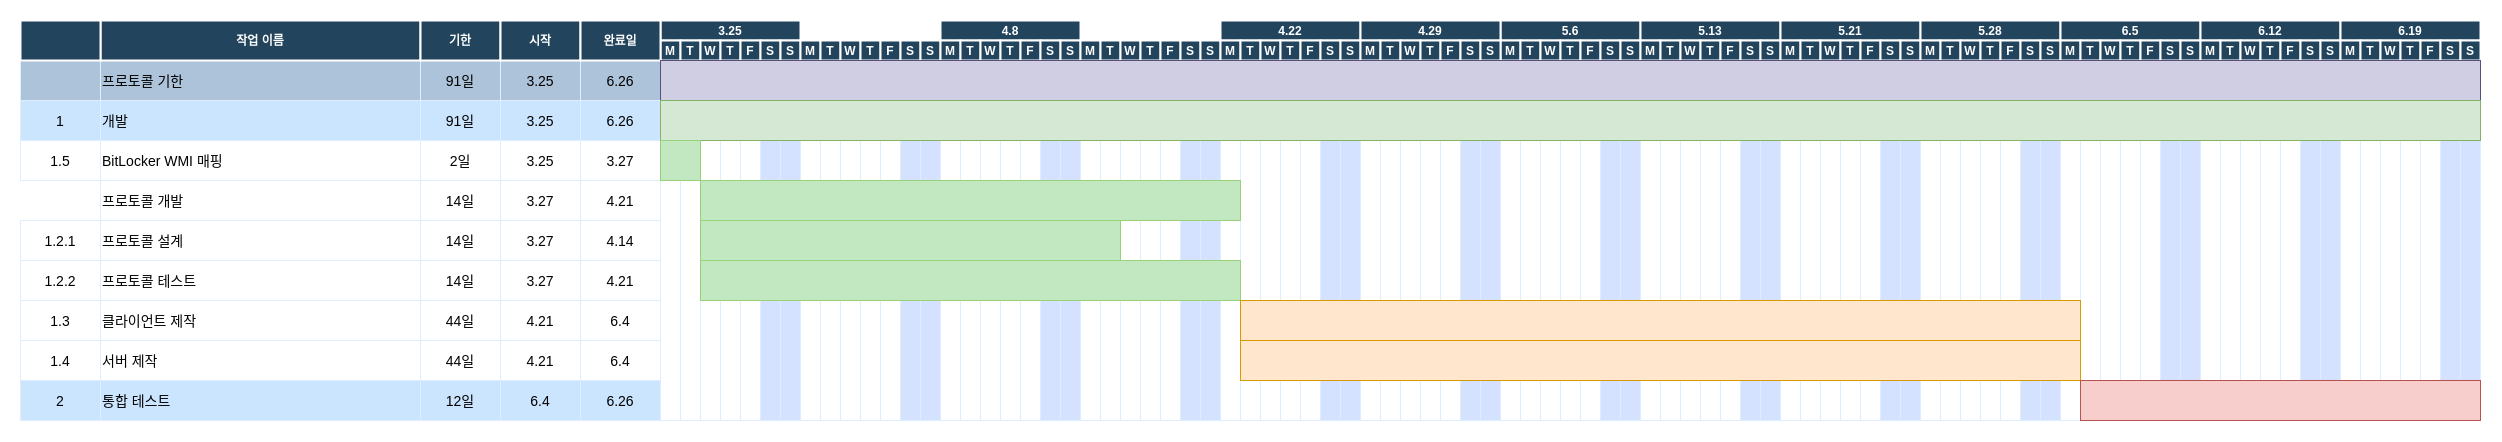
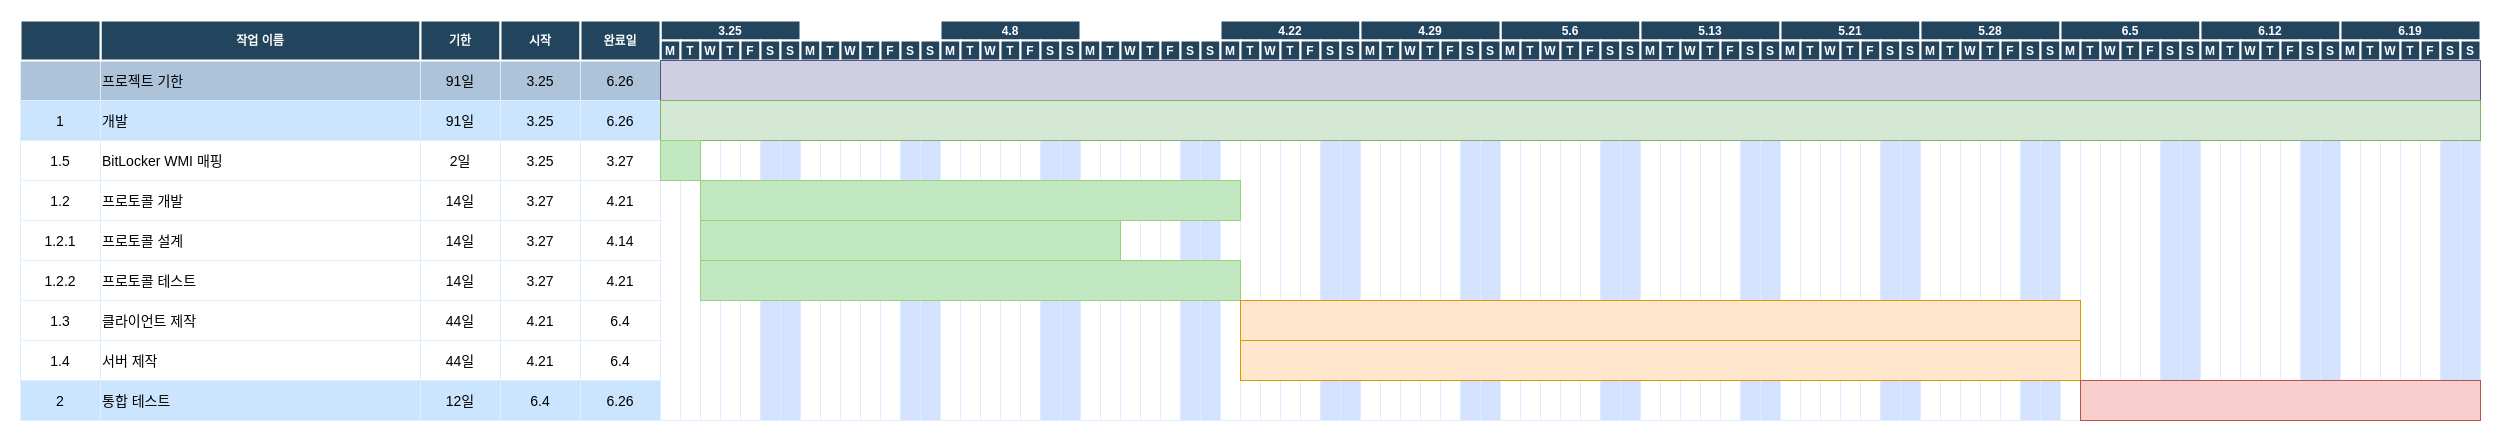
node "프로토콜 기한": label "프로토콜 기한" -> "프로젝트 기한"
node "1.2": added
